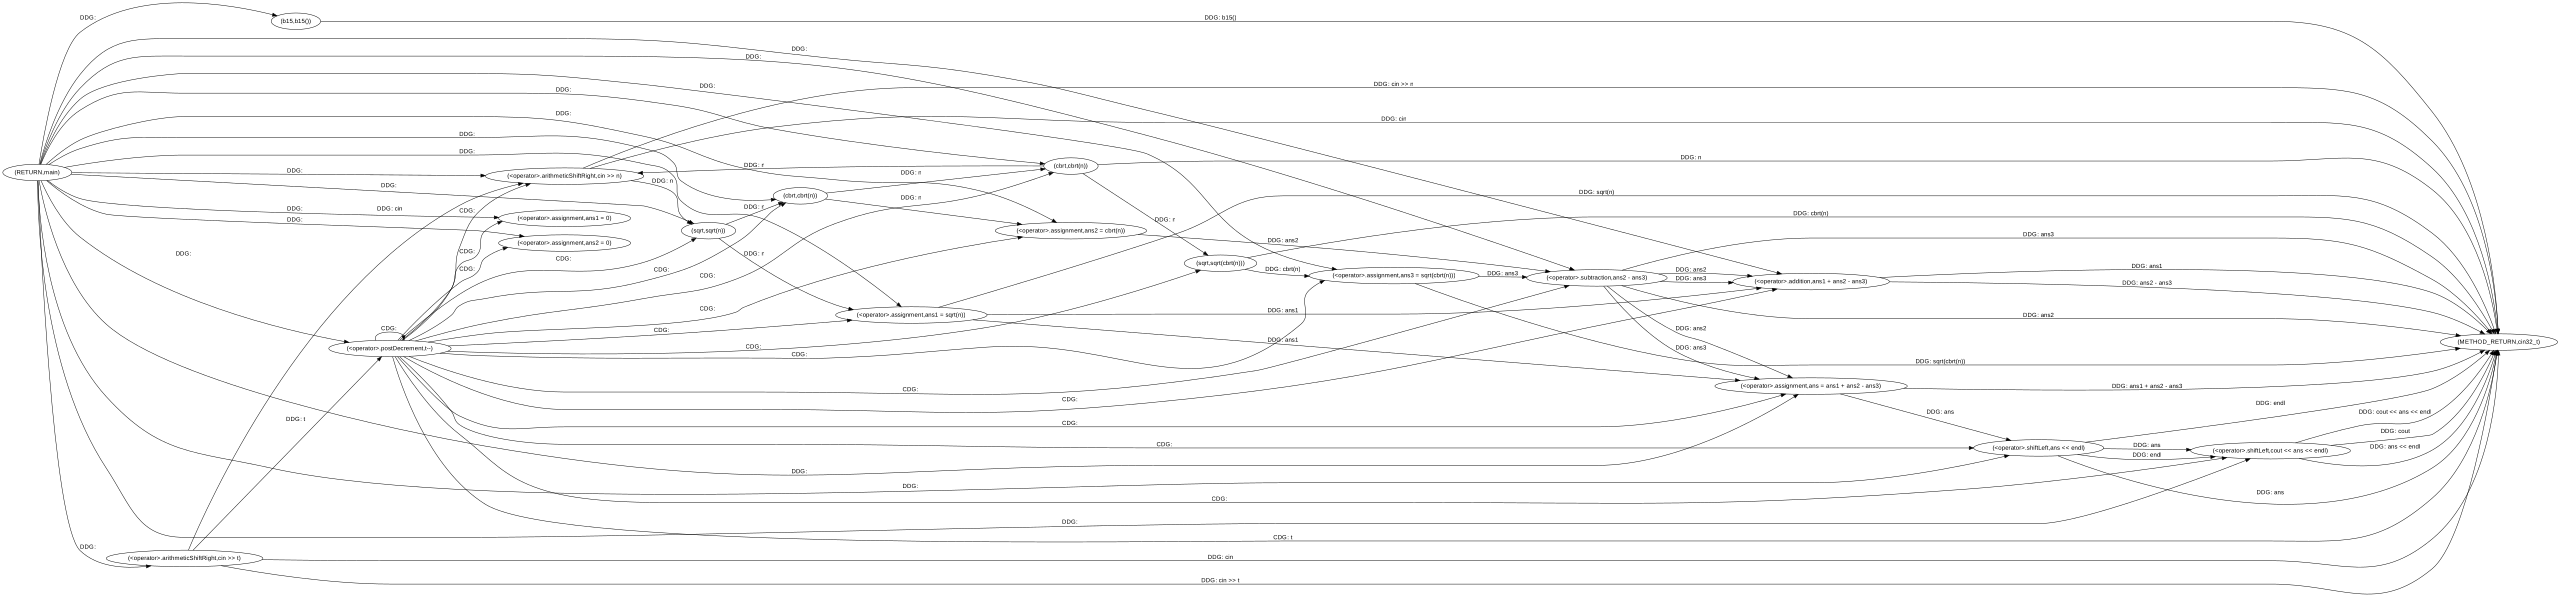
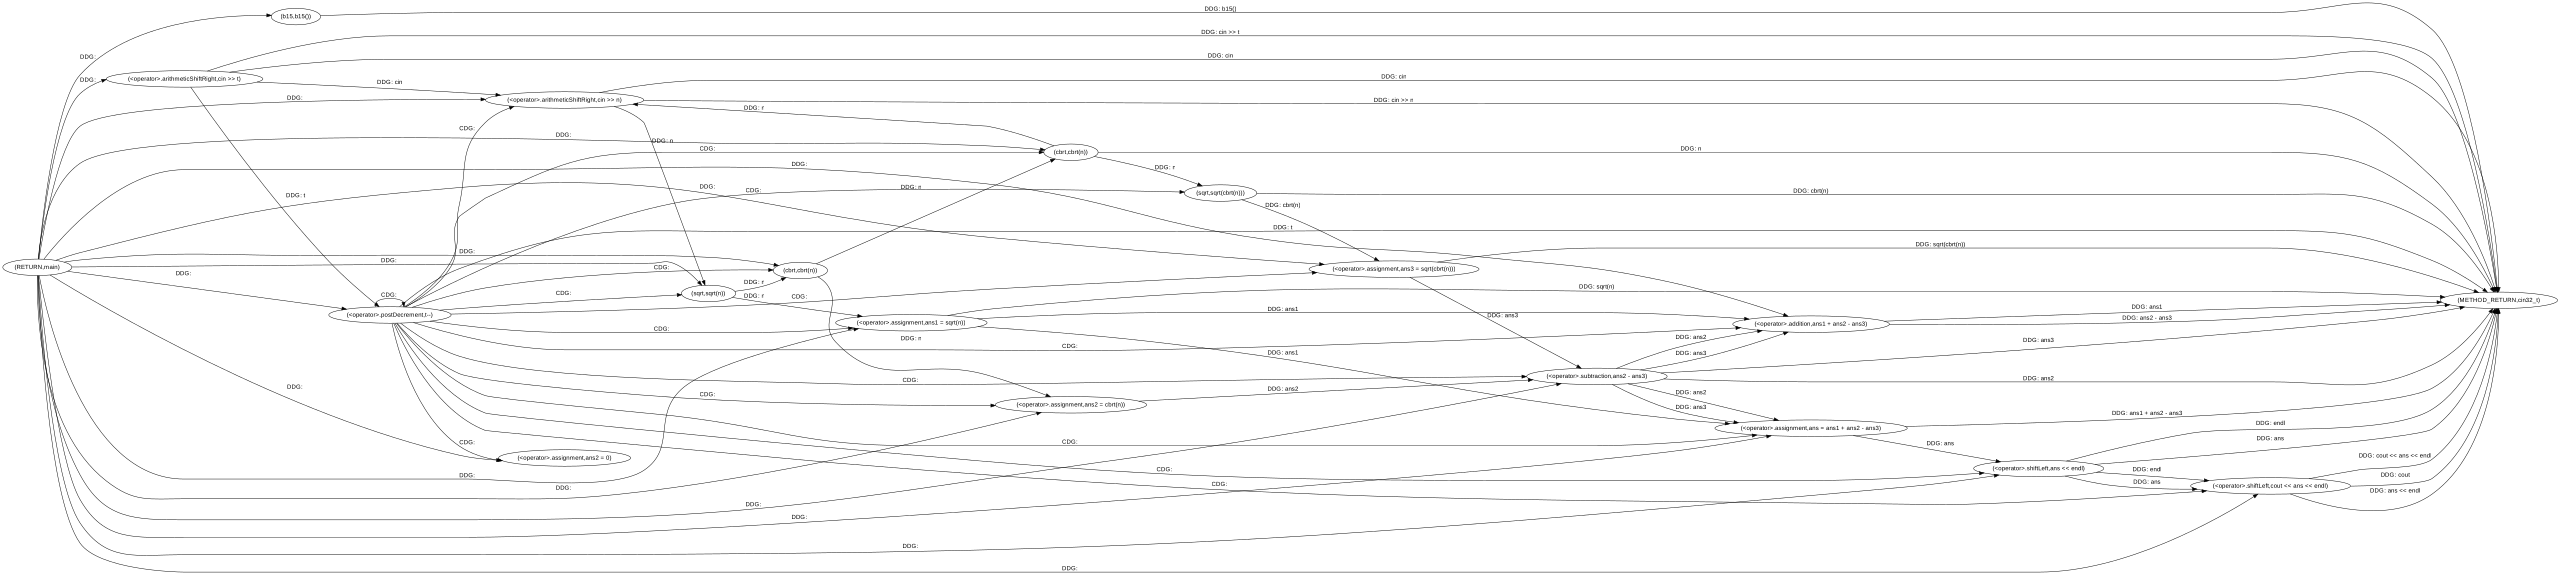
node "(<operator>.assignment,ans1 = 0)": removed
edge "(<operator>.postDecrement,t--)" -> "(METHOD_RETURN,cin32_t)": label "CDG: t" -> "DDG: t"
